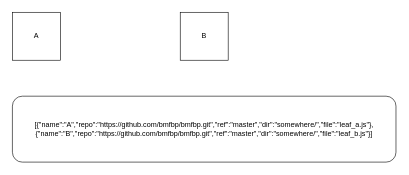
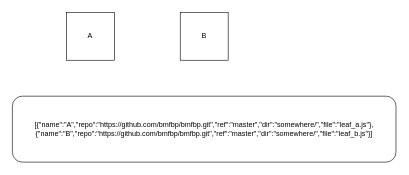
node "A": moved (36, 36) -> (90, 36)
